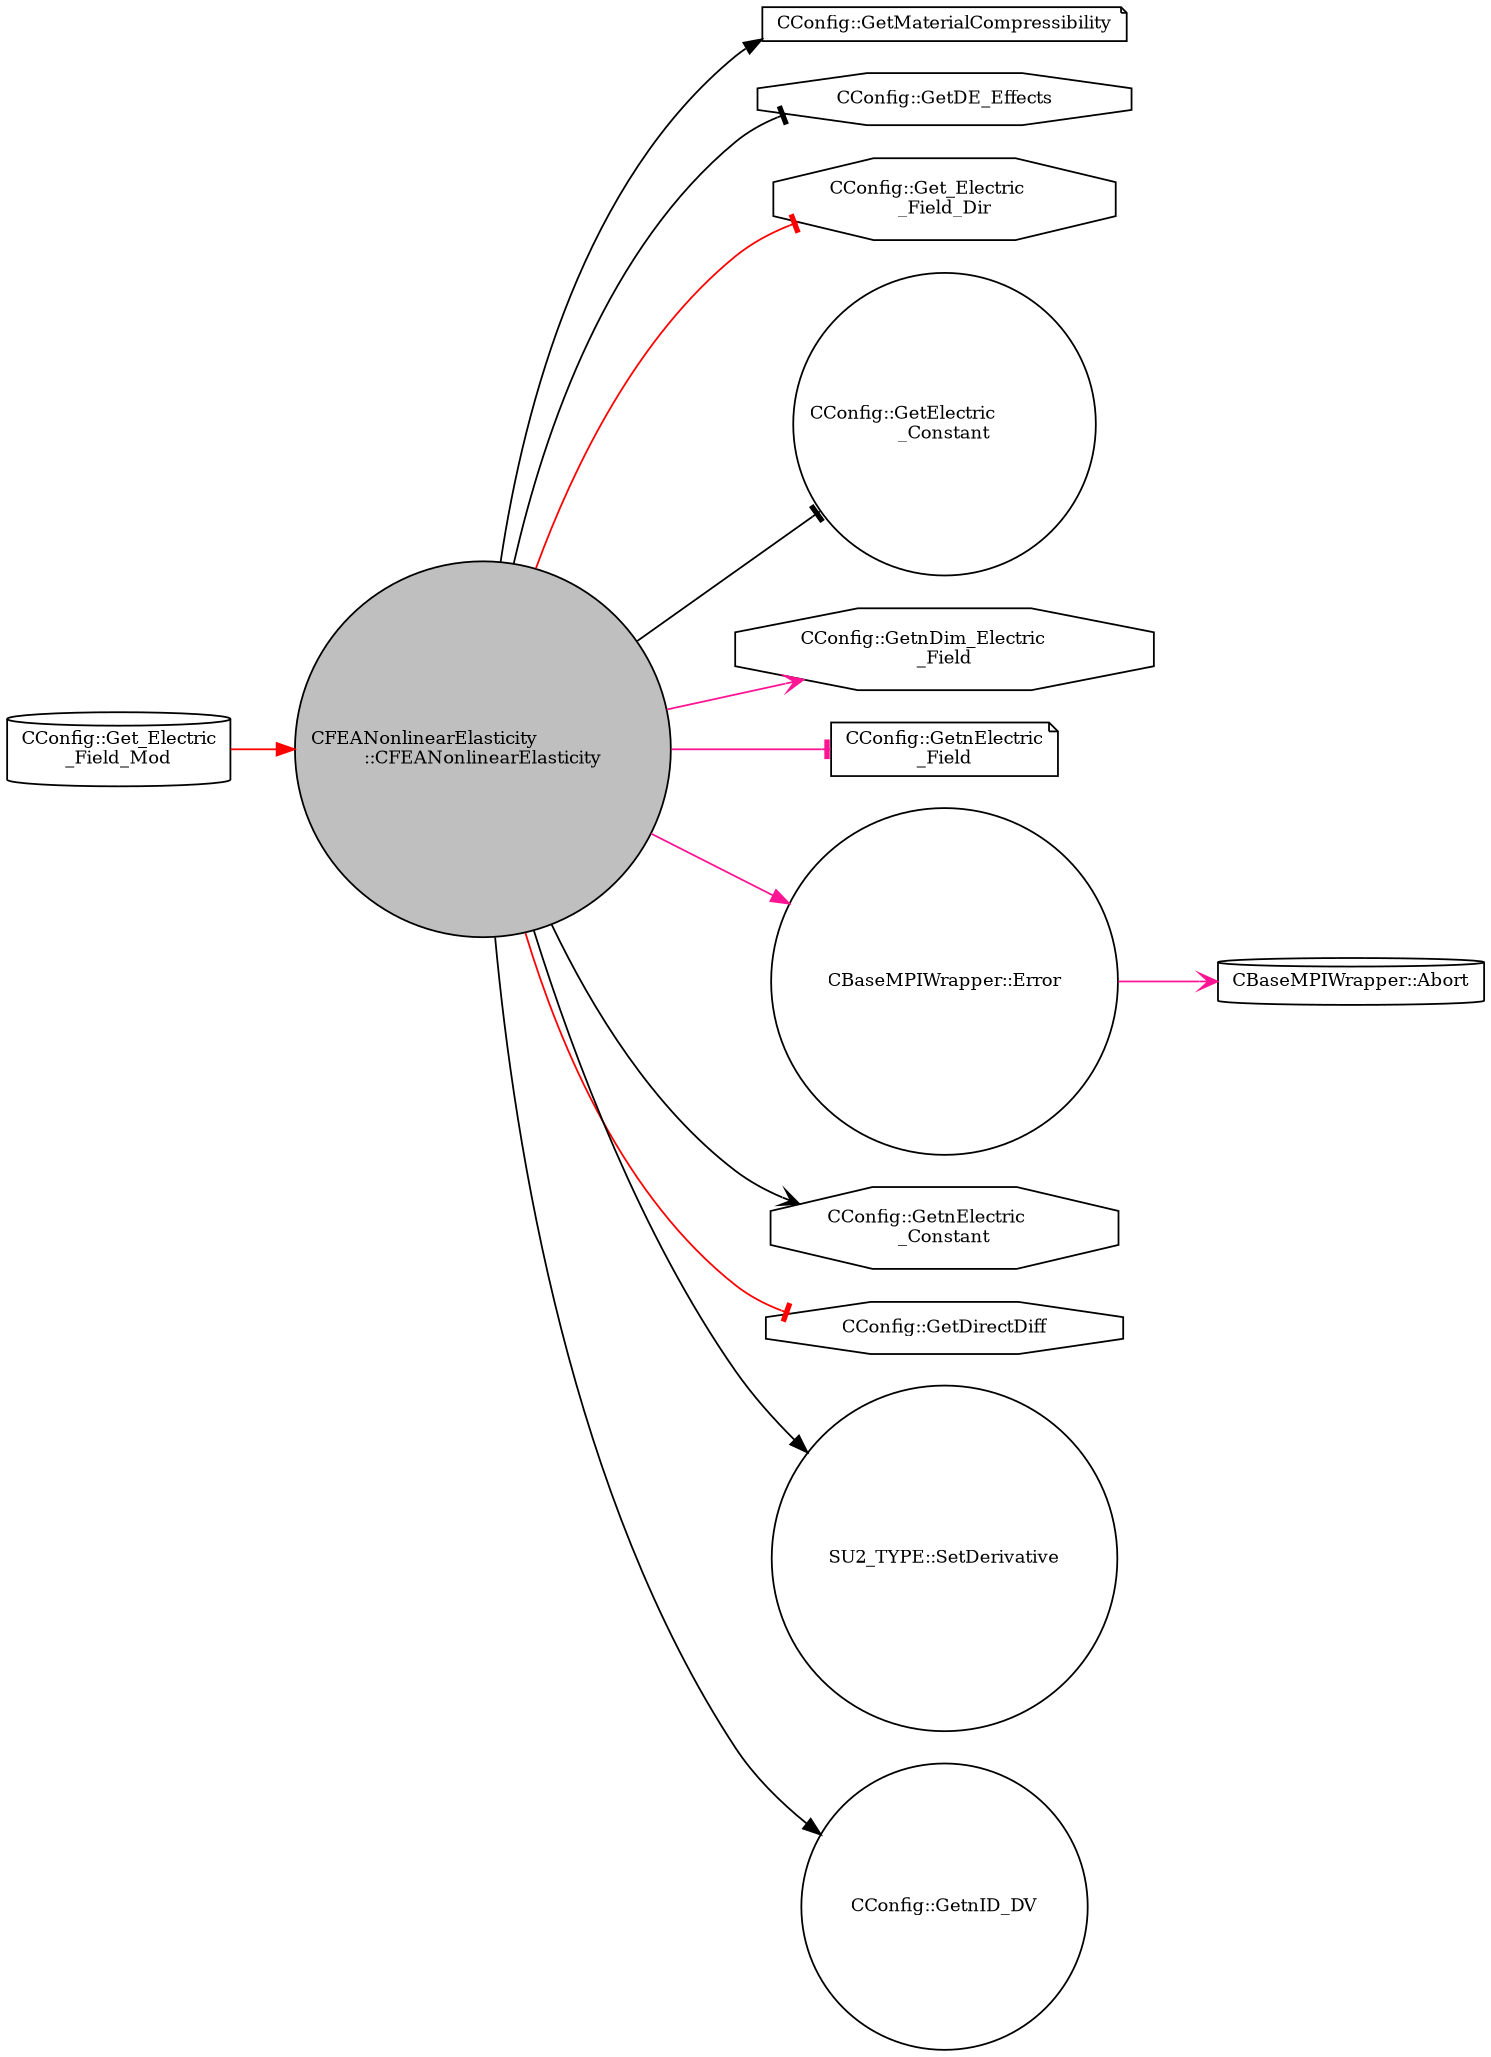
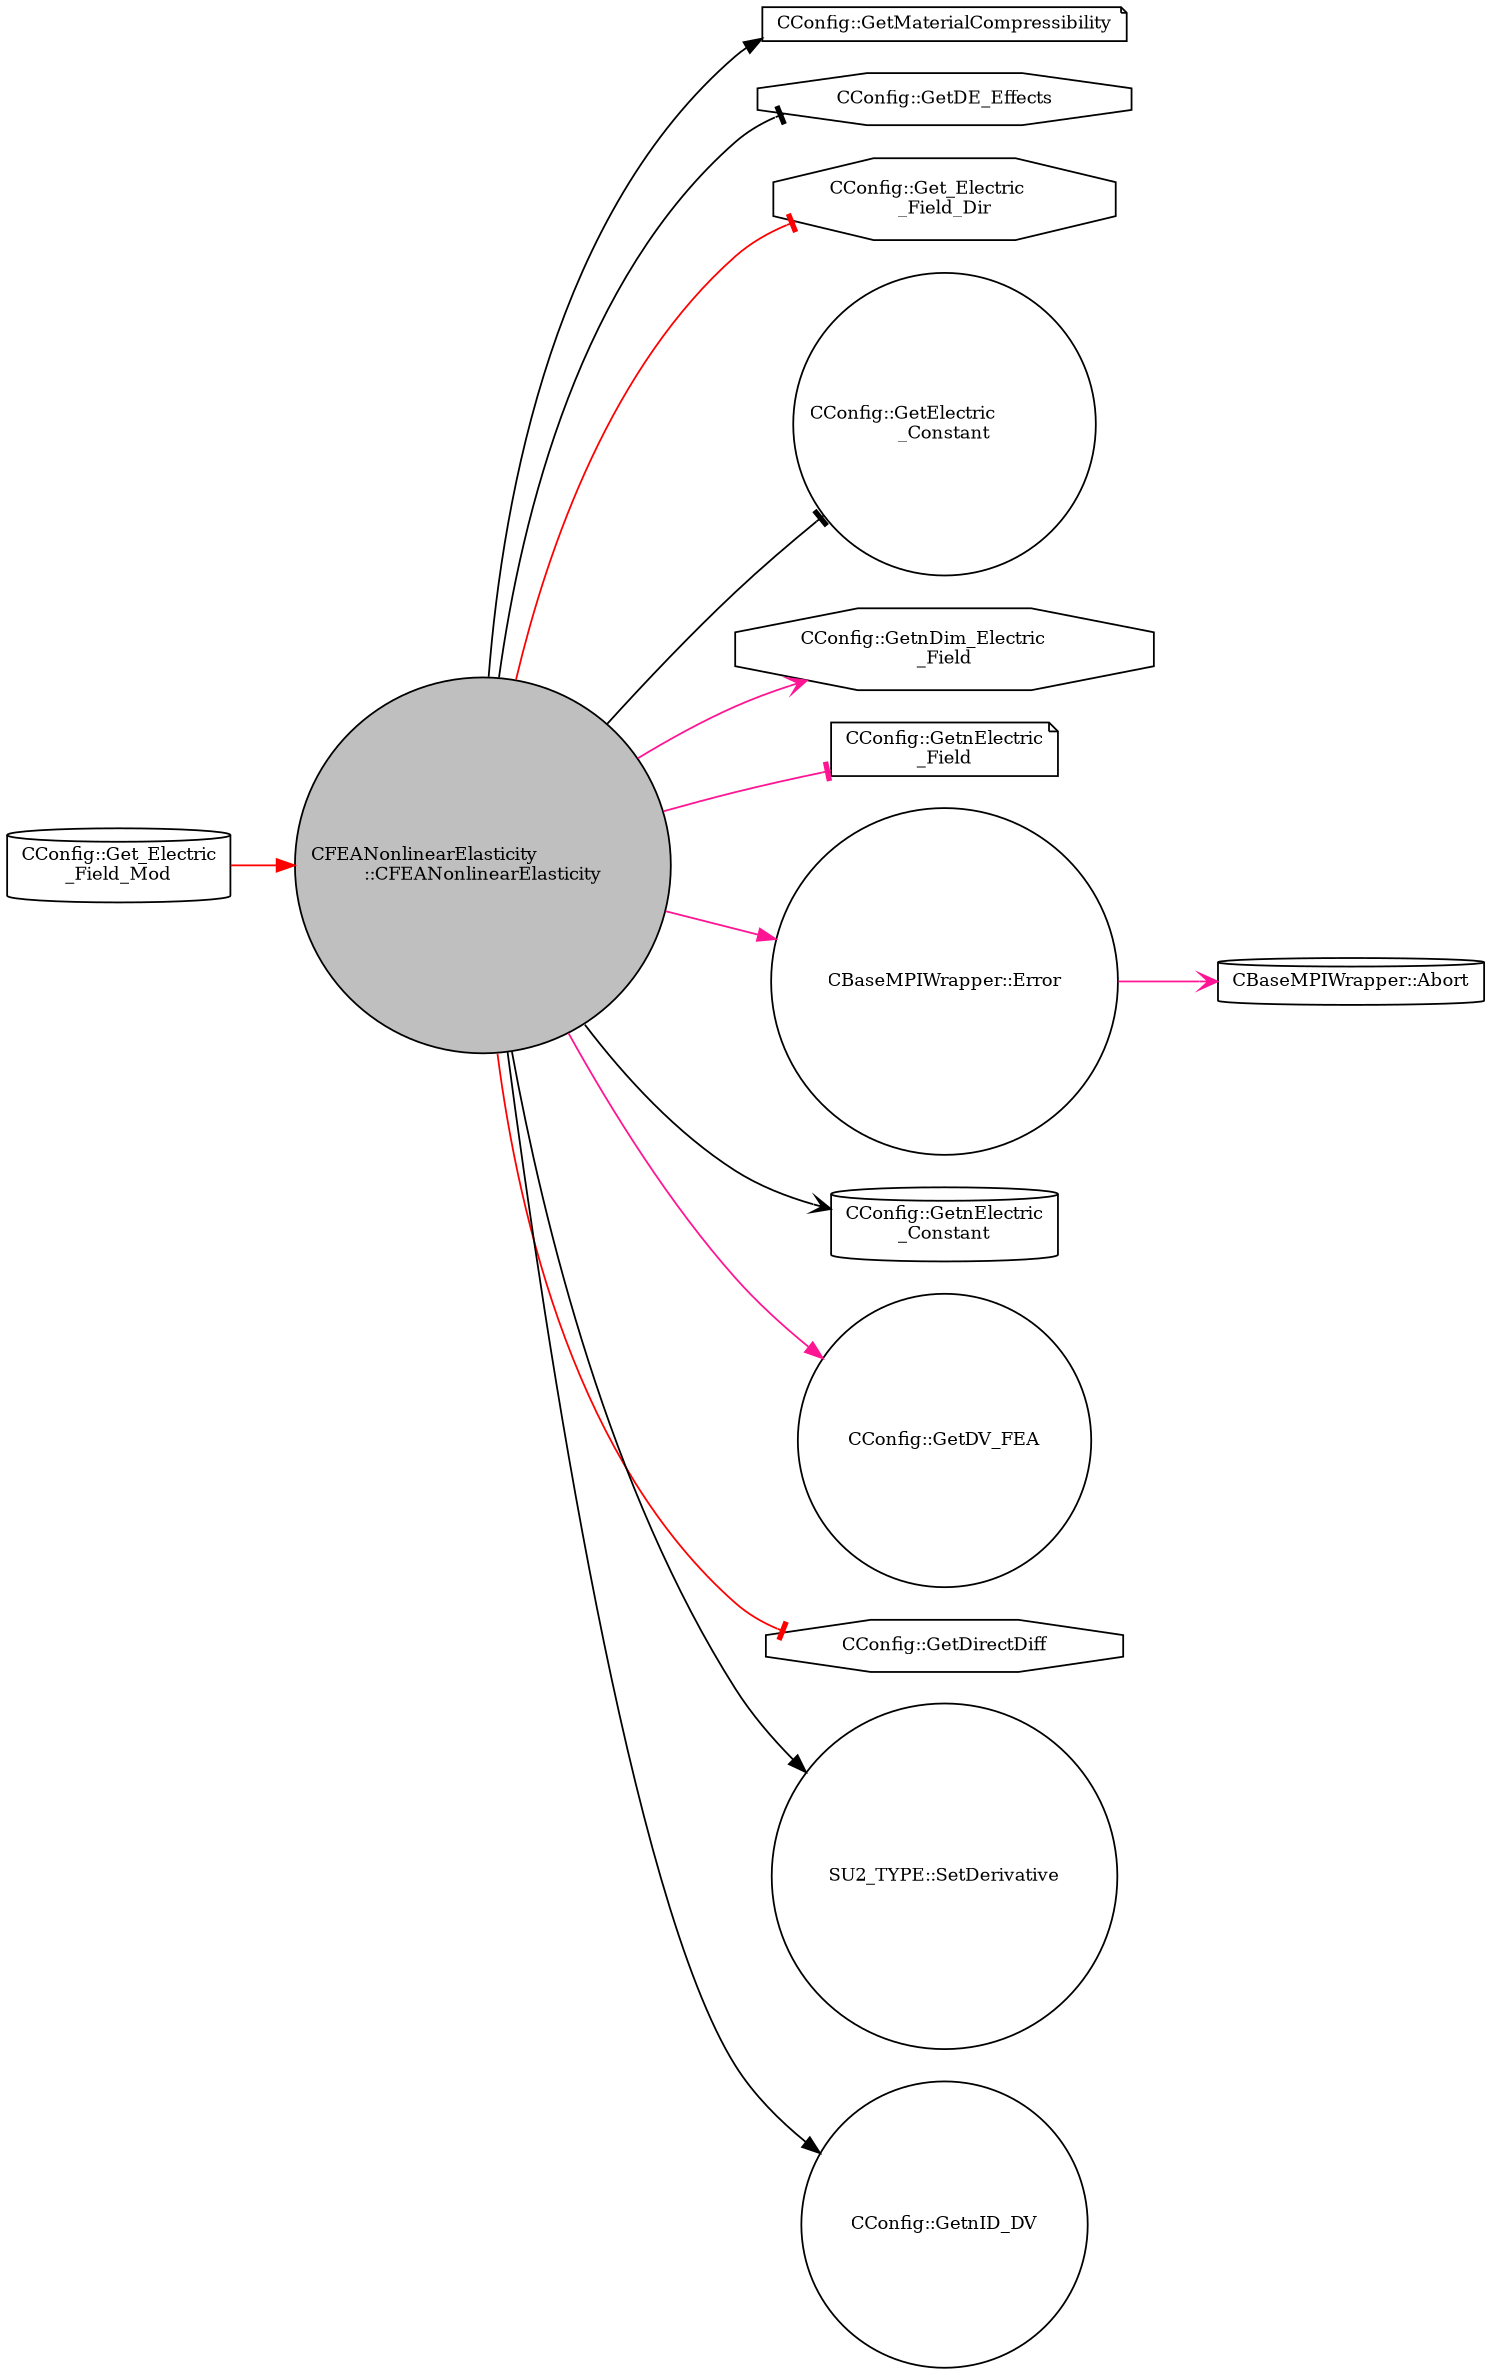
node "CConfig::GetnElectric _Constant": shape octagon -> cylinder
node "CConfig::GetDV_FEA": added
